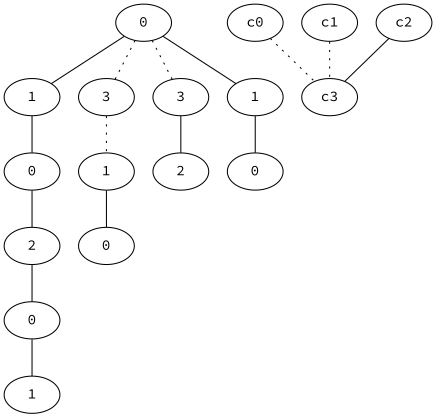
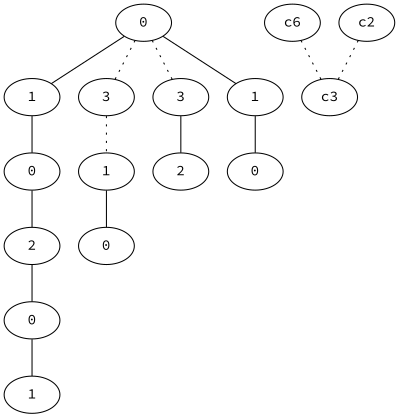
node "c0": label "c0" -> "c6"
node "c1": removed
edge "c2" -- "c3": style solid -> dotted
